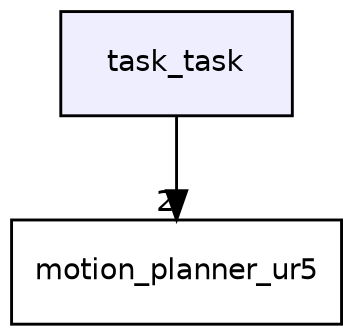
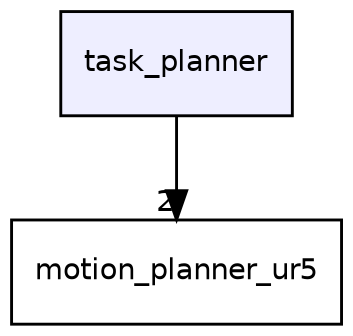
node "task_task": label "task_task" -> "task_planner"
